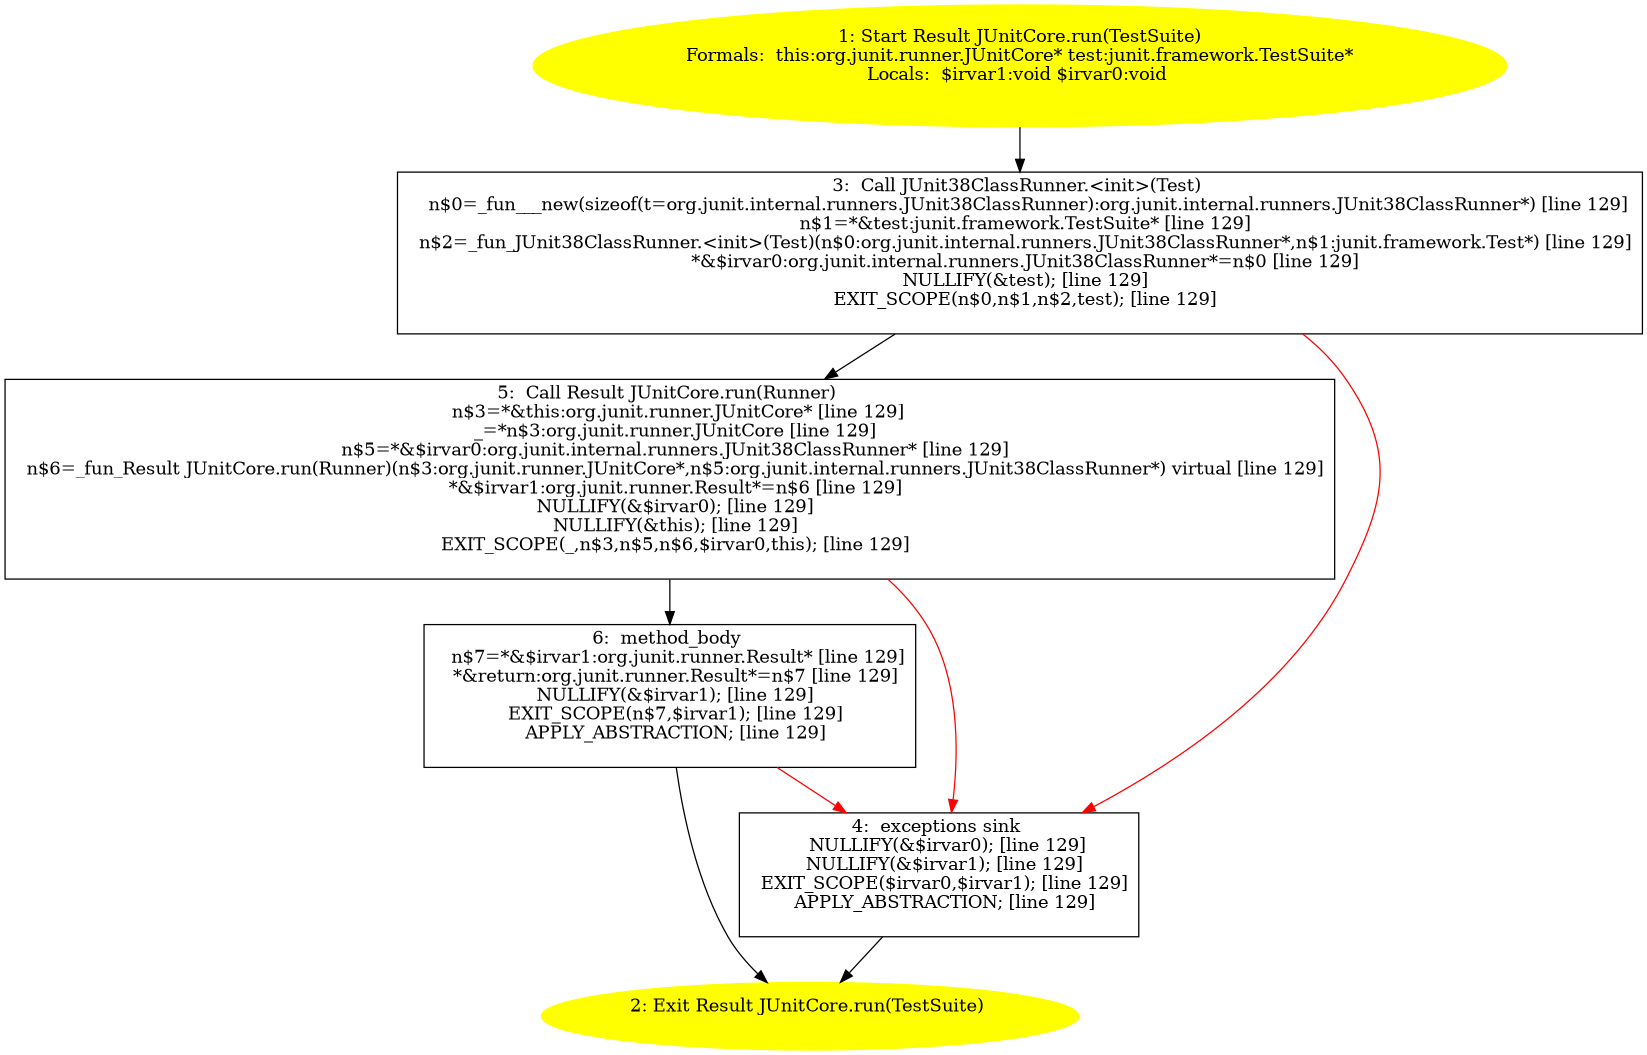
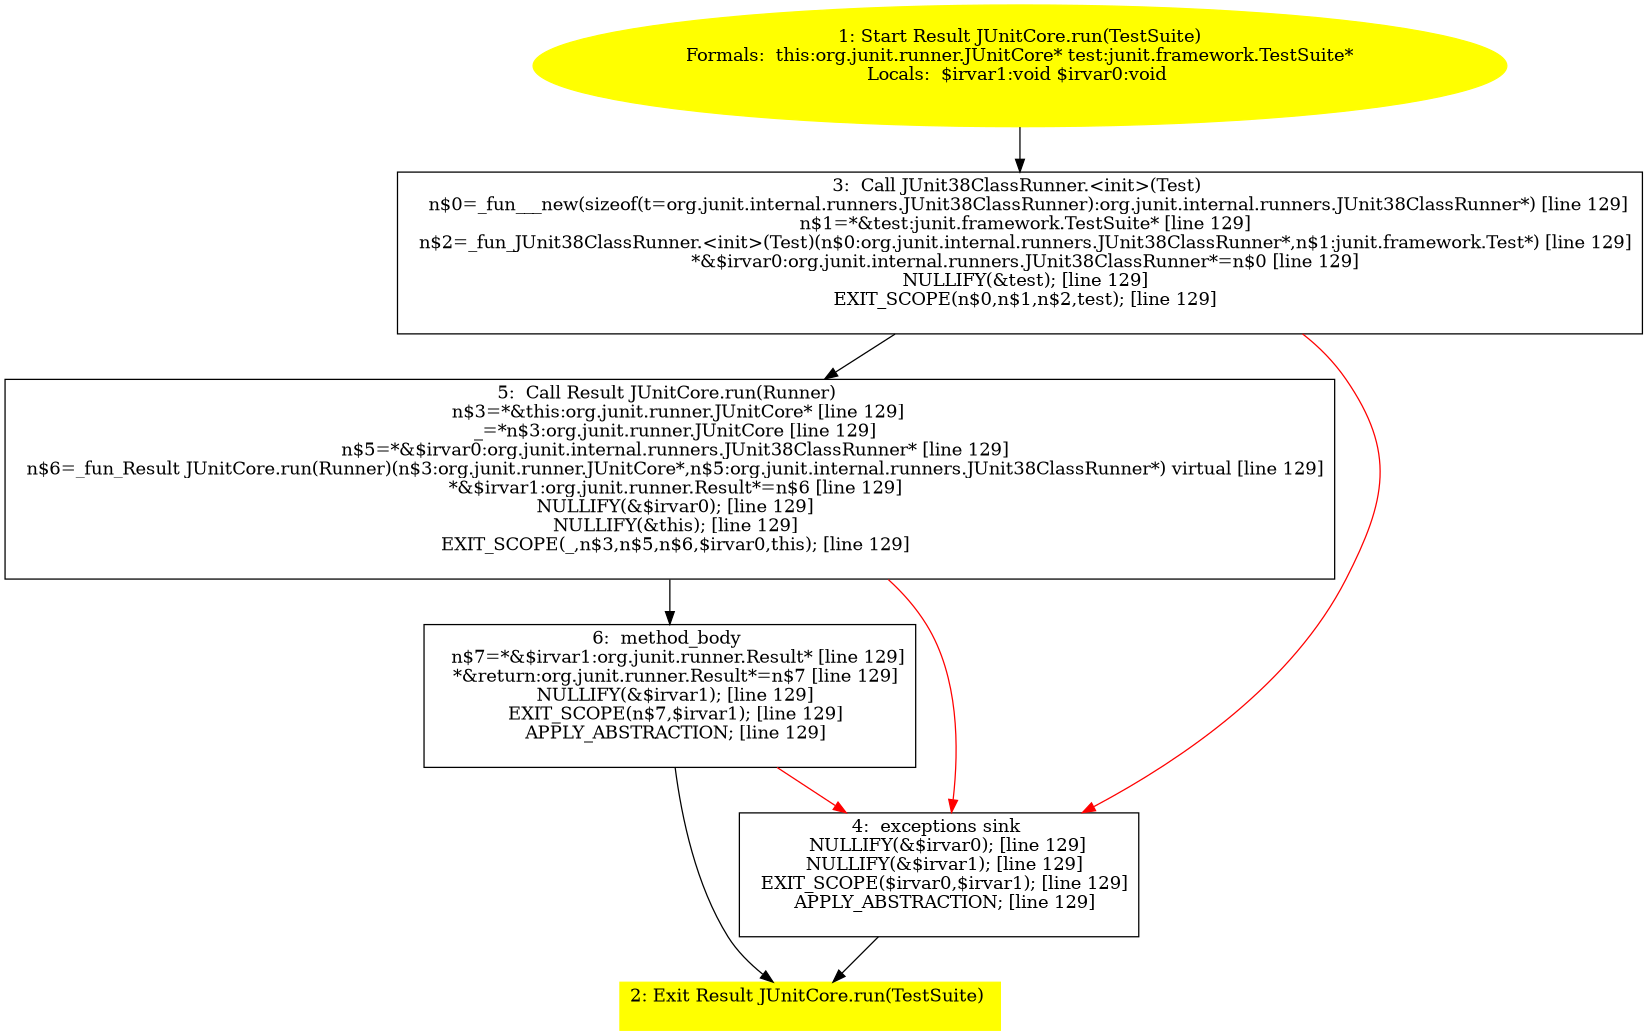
node "2: Exit Result JUnitCore.run(TestSuite)": shape ellipse -> box
